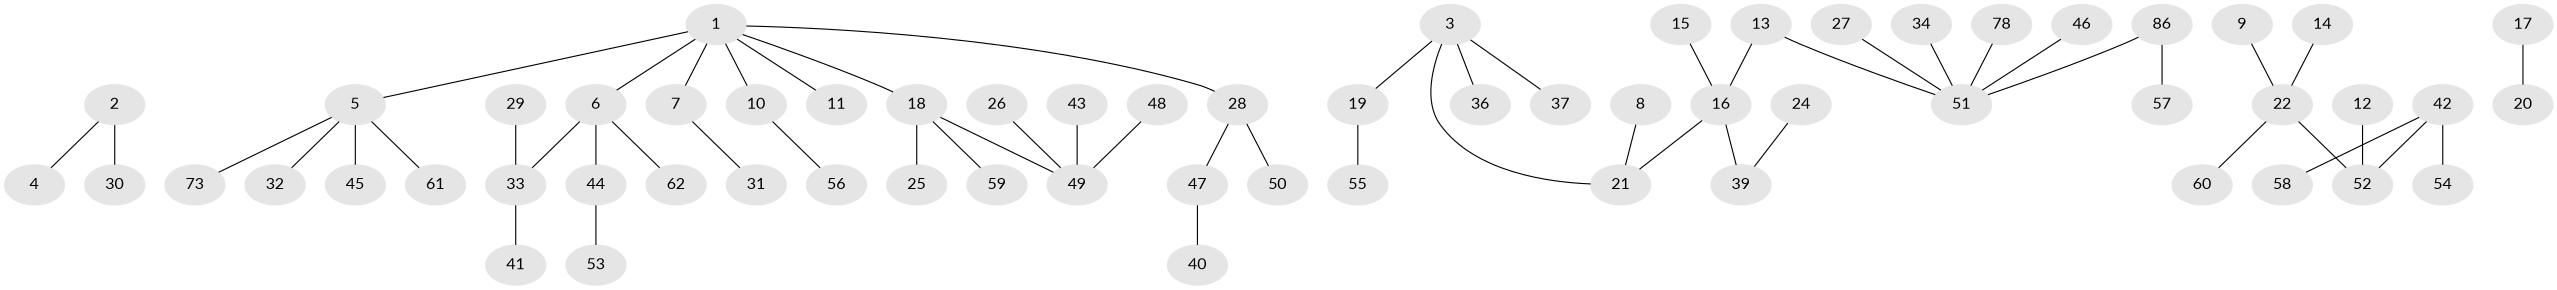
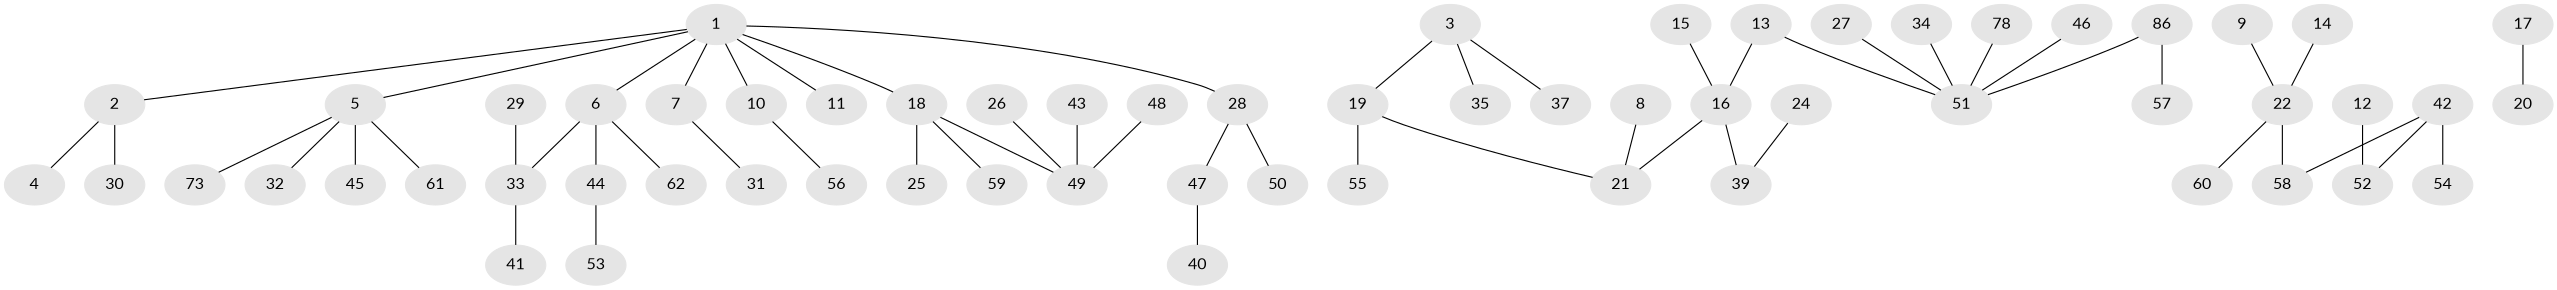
edge "1" -- "2": added
node "36": label "36" -> "35"
edge "22" -- "52": now "22" -- "58"
edge "3" -- "21": now "19" -- "21"
